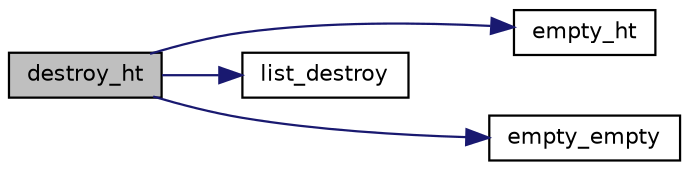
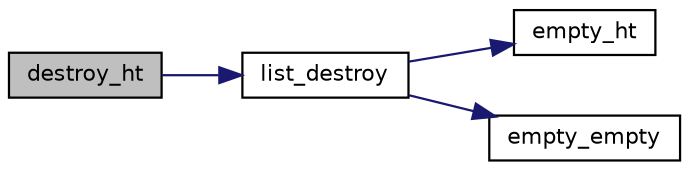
edge "destroy_ht" -> "empty_ht": now "list_destroy" -> "empty_ht"
edge "destroy_ht" -> "empty_empty": now "list_destroy" -> "empty_empty"
